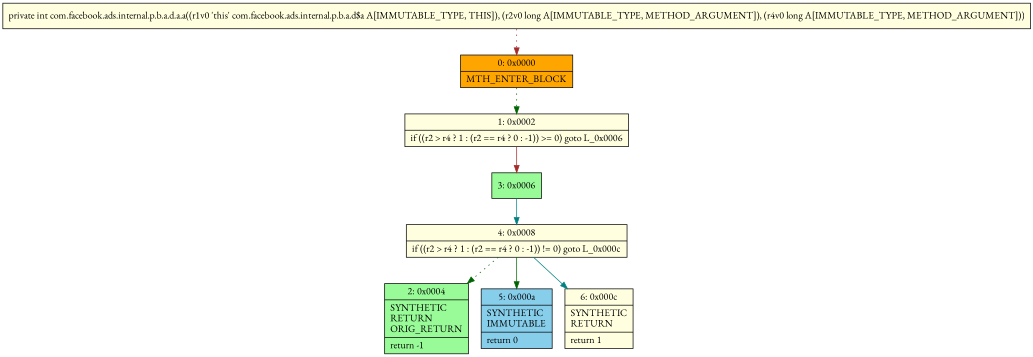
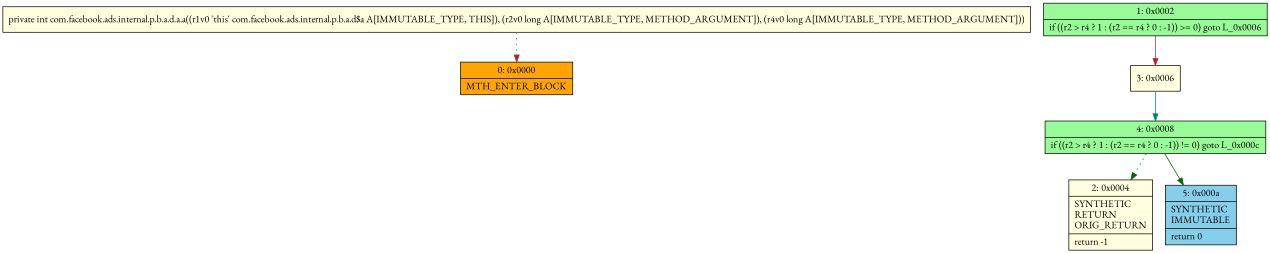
edge "0: 0x0000" -> "1: 0x0002": removed
node "1: 0x0002": fillcolor lightyellow -> palegreen
node "3: 0x0006": fillcolor palegreen -> lightyellow
node "4: 0x0008": fillcolor lightyellow -> palegreen
node "2: 0x0004": fillcolor palegreen -> lightyellow
node "6: 0x000c": removed
